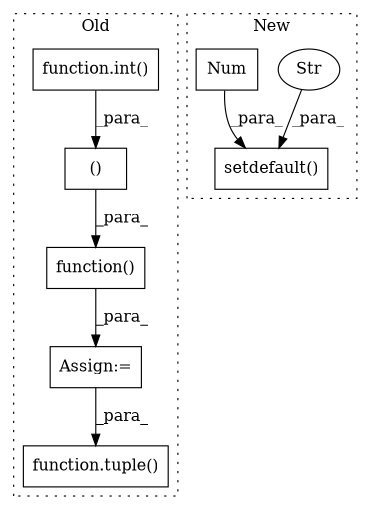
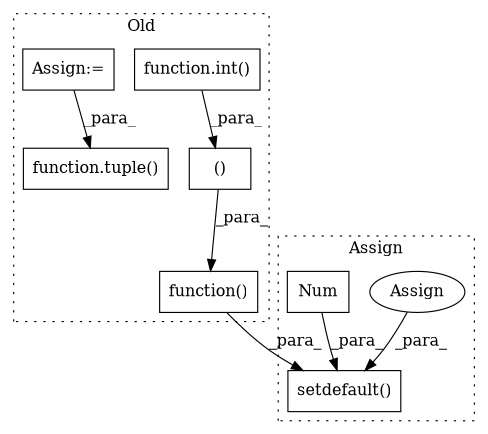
cluster "New": label "New" -> "Assign"
node "Str": label "Str" -> "Assign"
edge "function()" -> "Assign:=": now "function()" -> "setdefault()"
